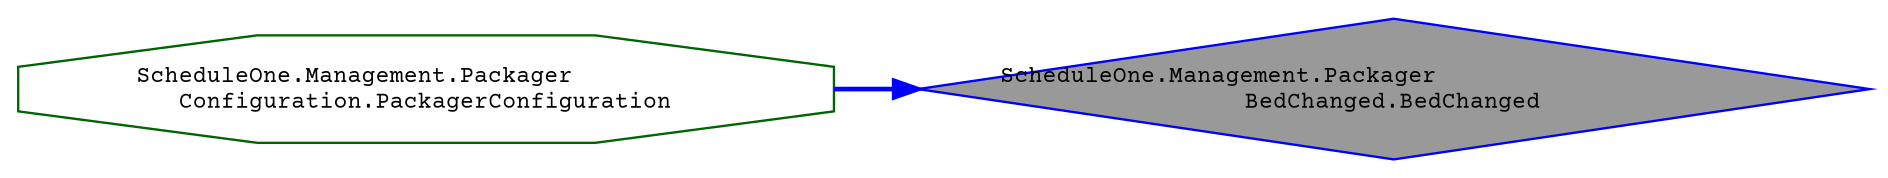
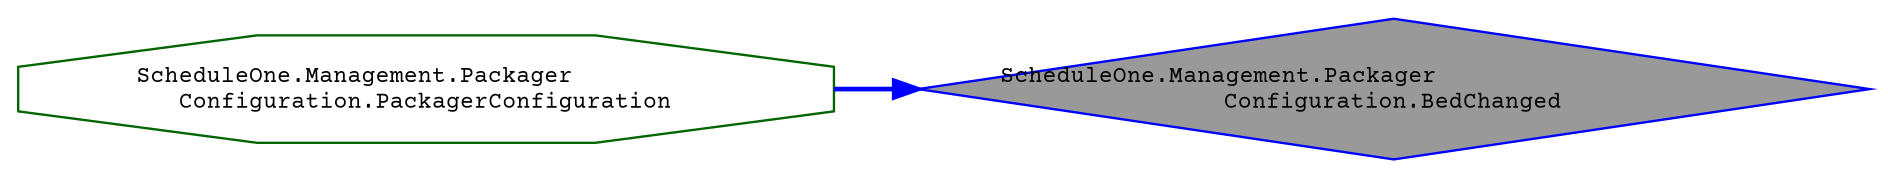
node "ScheduleOne.Management.Packager BedChanged.BedChanged": label "ScheduleOne.Management.Packager BedChanged.BedChanged" -> "ScheduleOne.Management.Packager Configuration.BedChanged"
